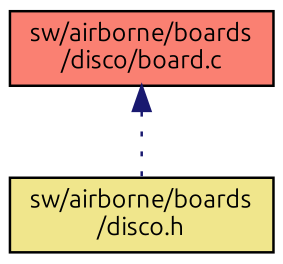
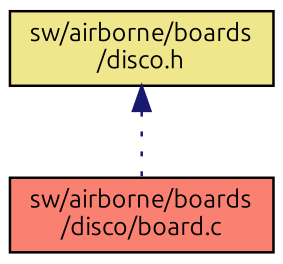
edge "sw/airborne/boards /disco.h" -> "sw/airborne/boards /disco/board.c": reversed
